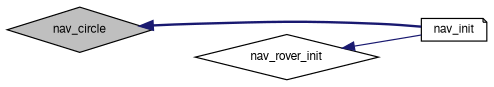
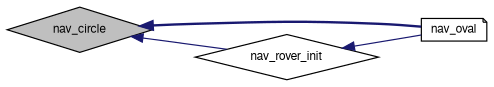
node "nav_init": label "nav_init" -> "nav_oval"
edge "nav_rover_init" -> "nav_circle": added
